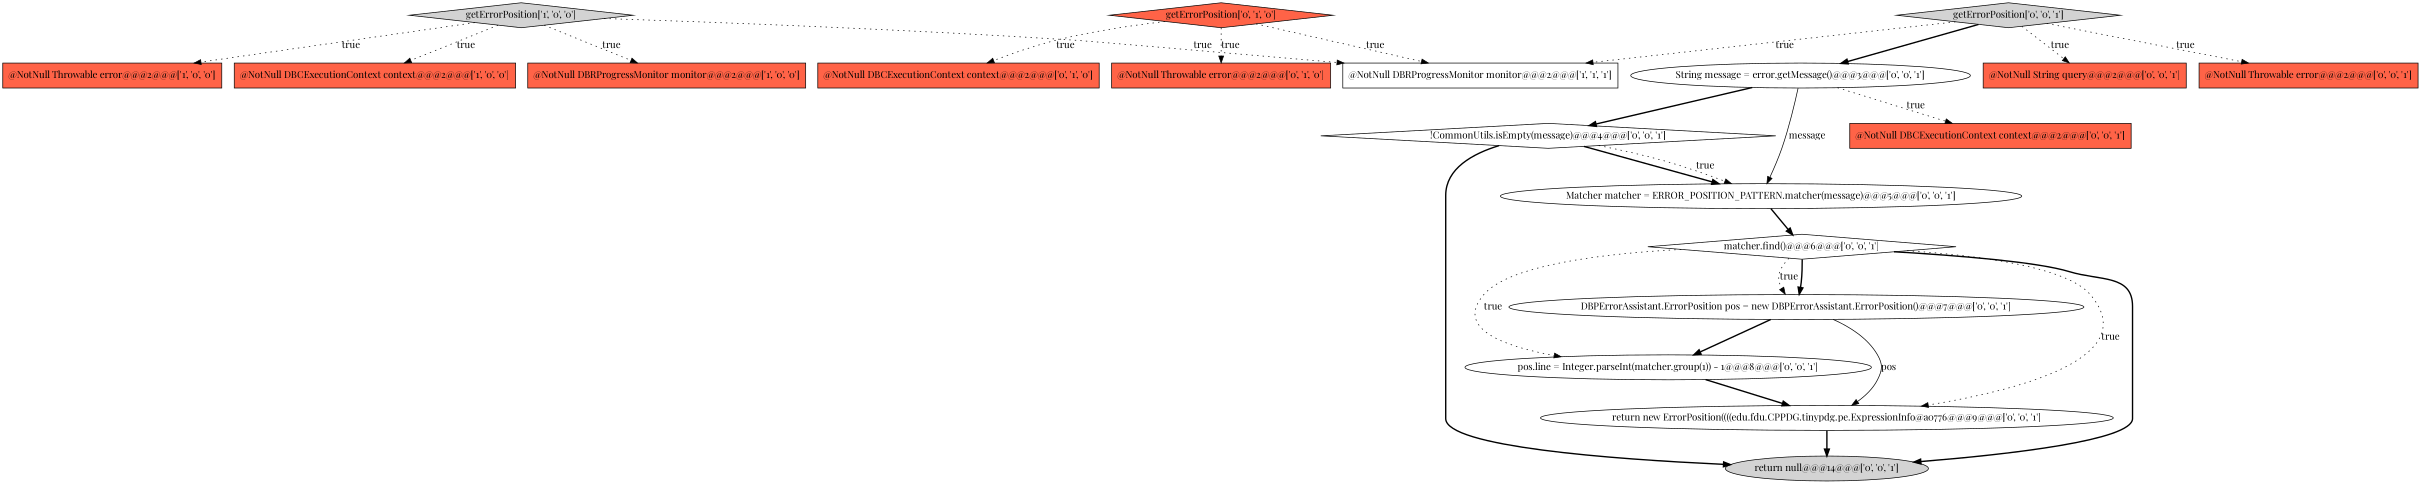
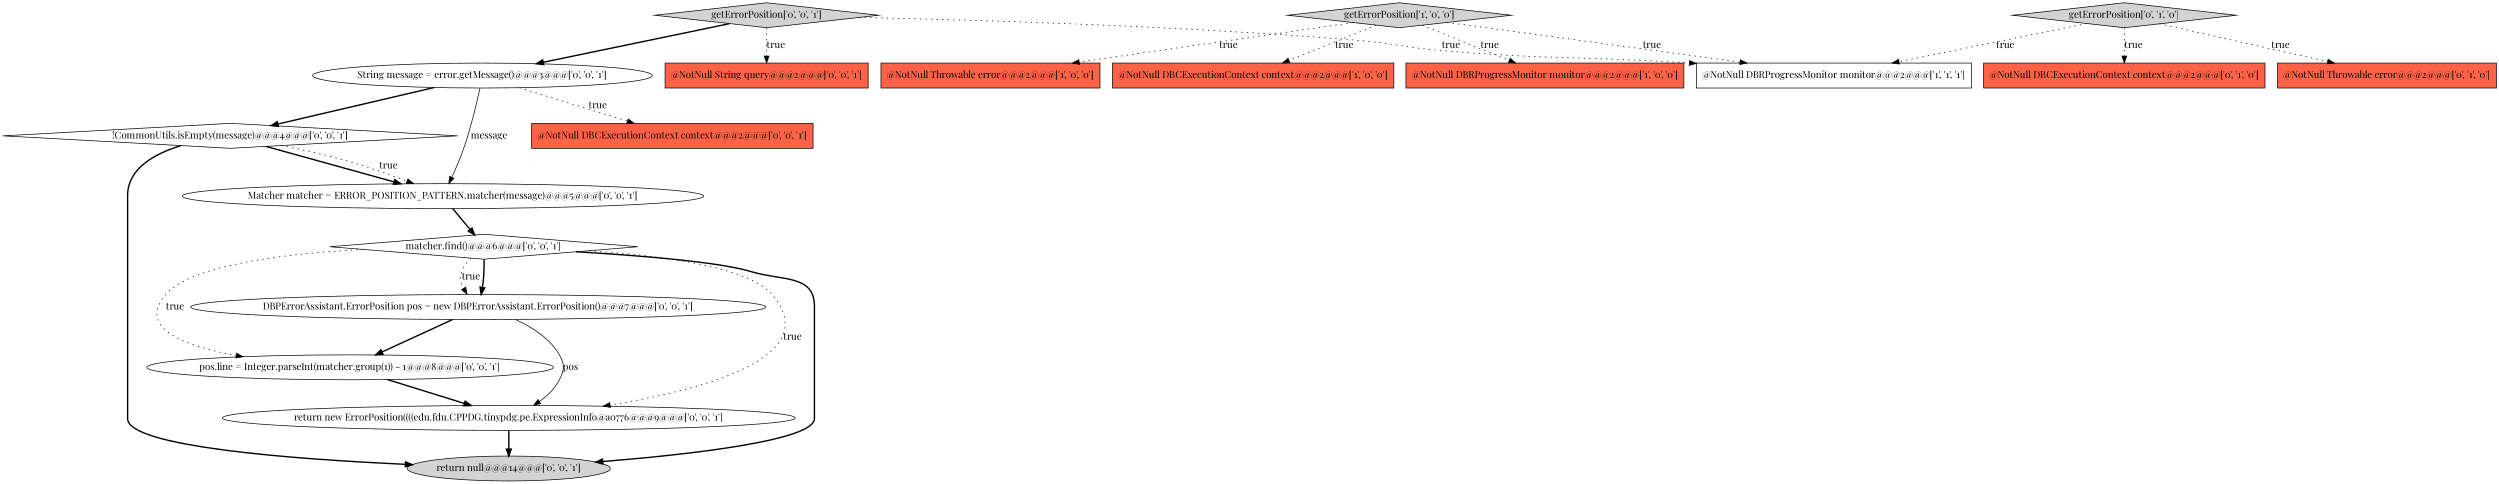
node "getErrorPosition['0', '1', '0']": fillcolor tomato -> lightgray
node "@NotNull Throwable error@@@2@@@['0', '0', '1']": removed
